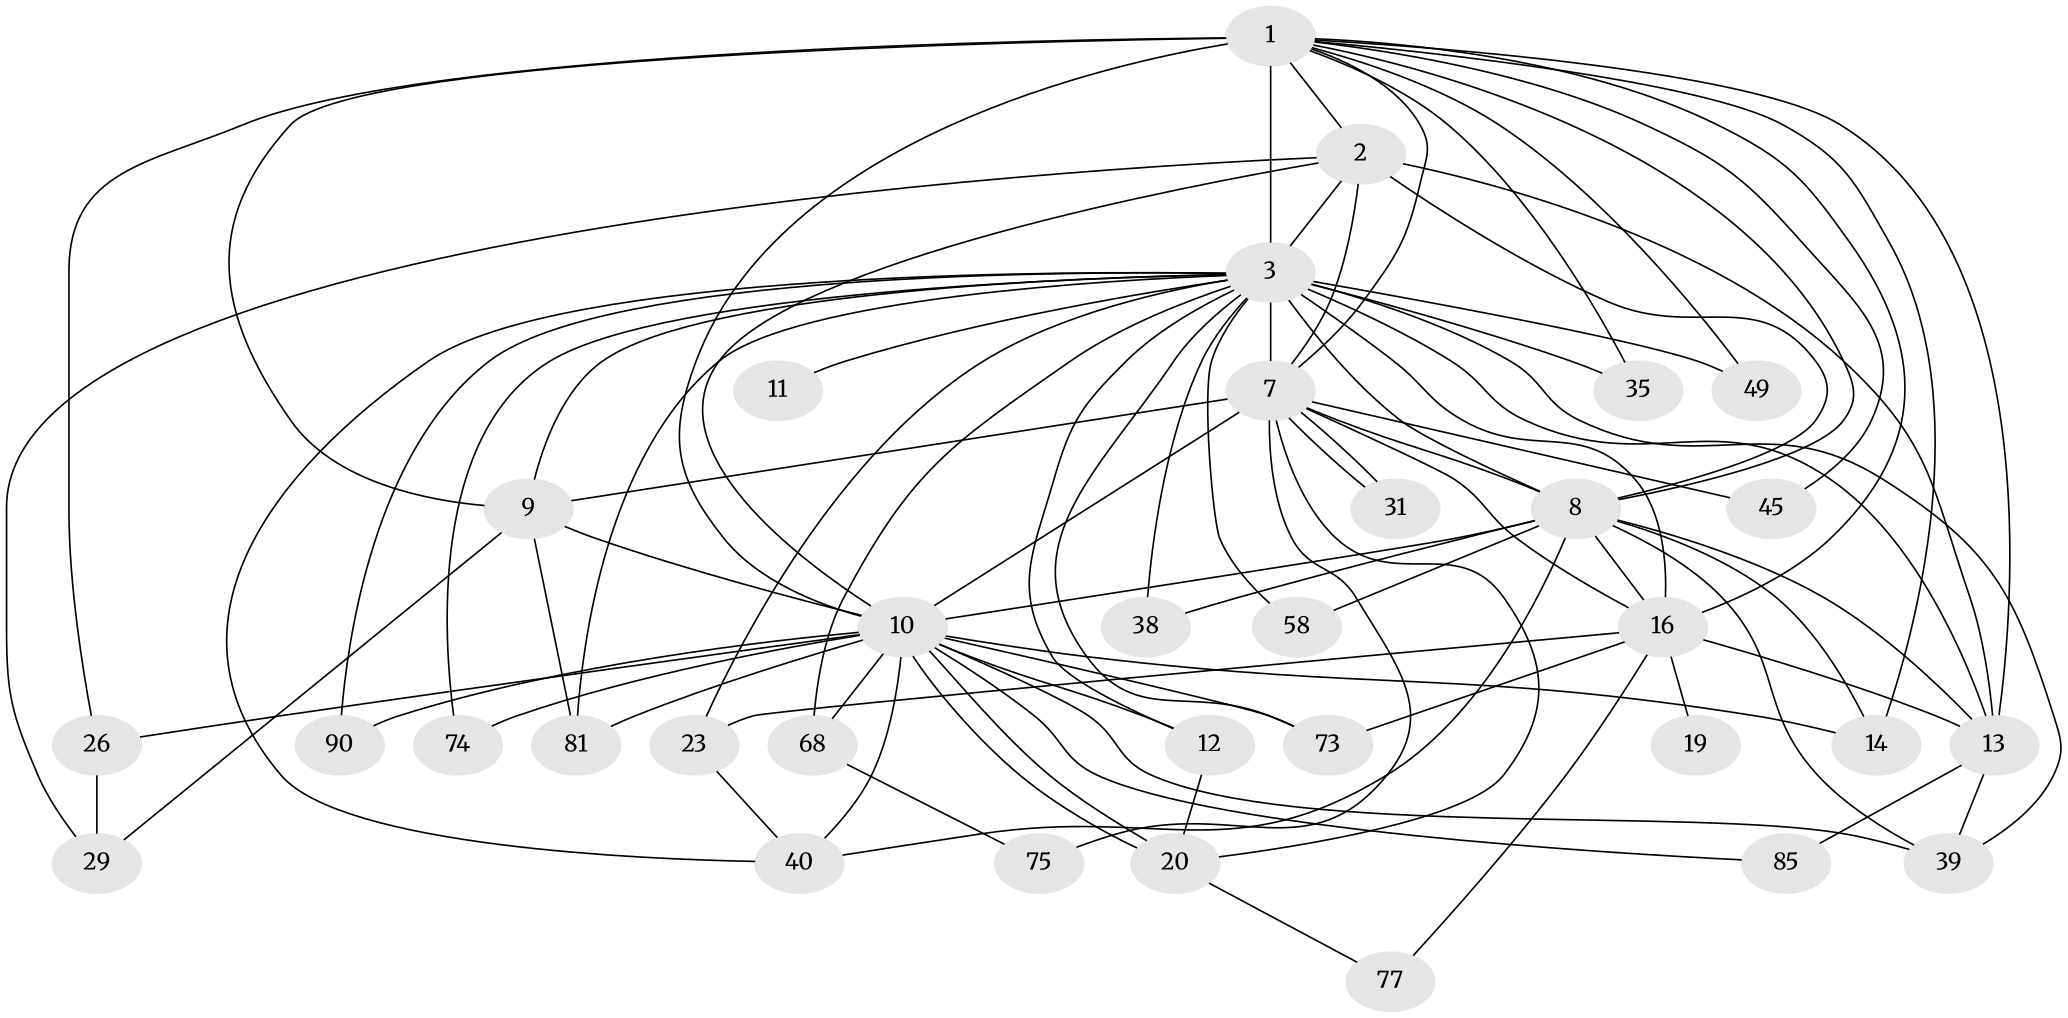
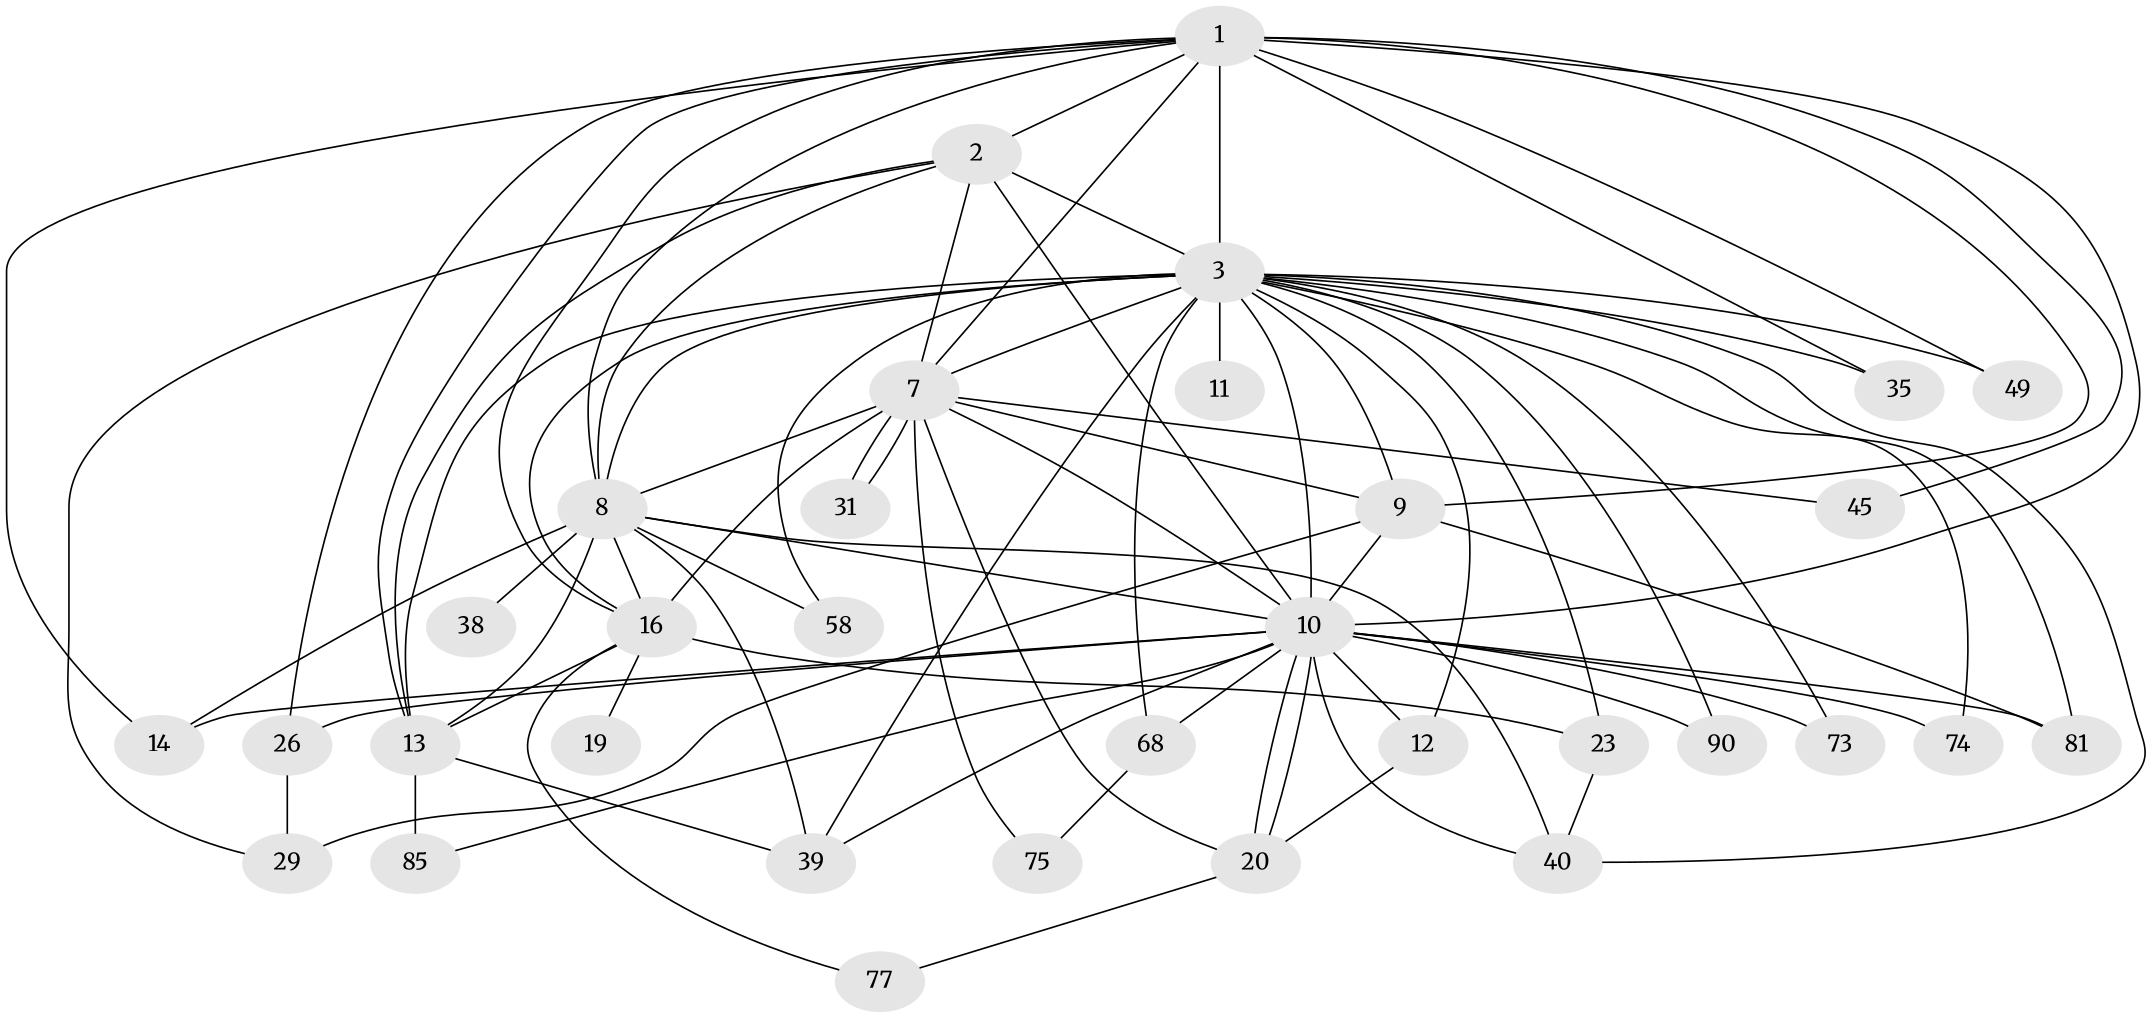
edge "3" -- "38": now "3" -- "10"
edge "16" -- "73": removed
